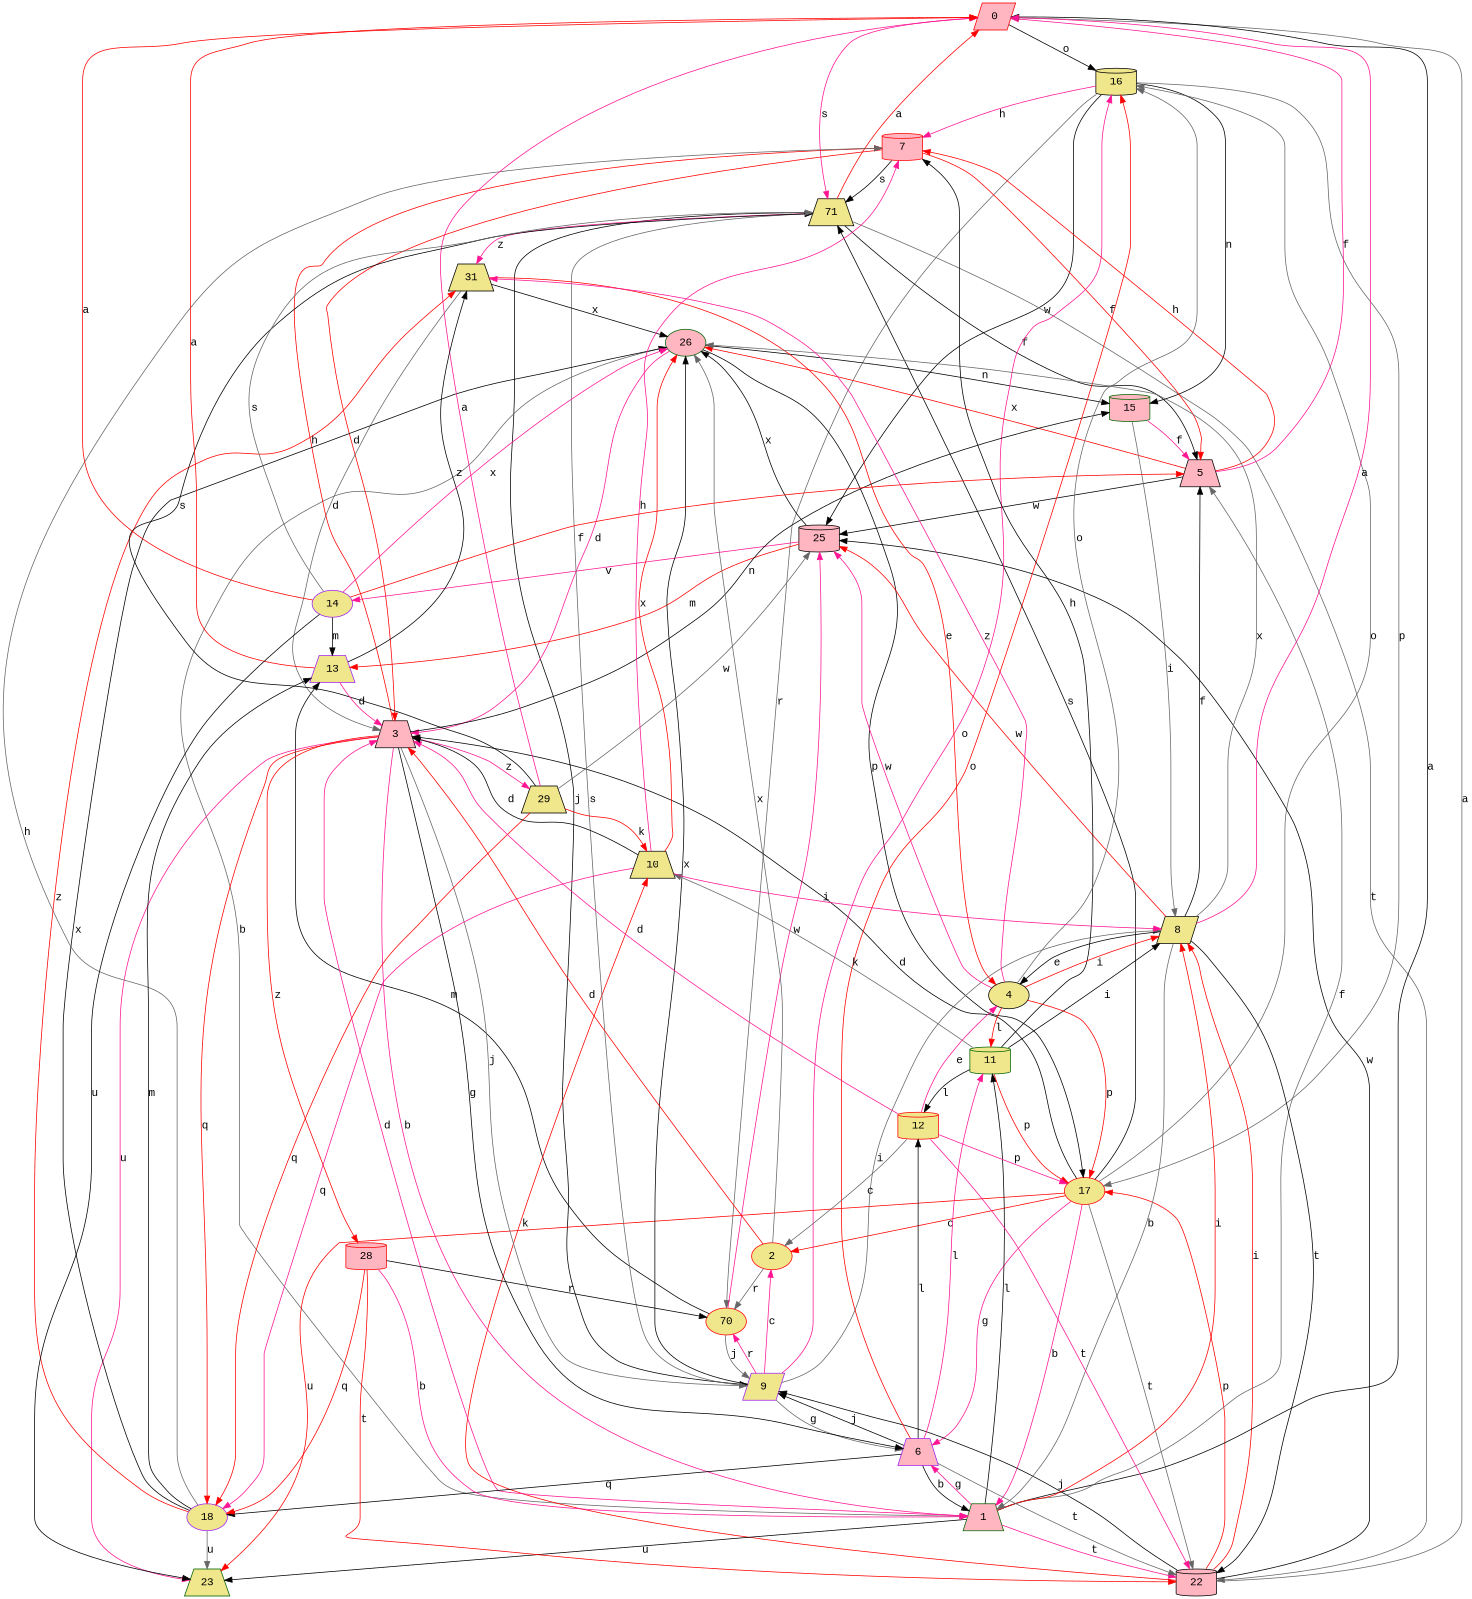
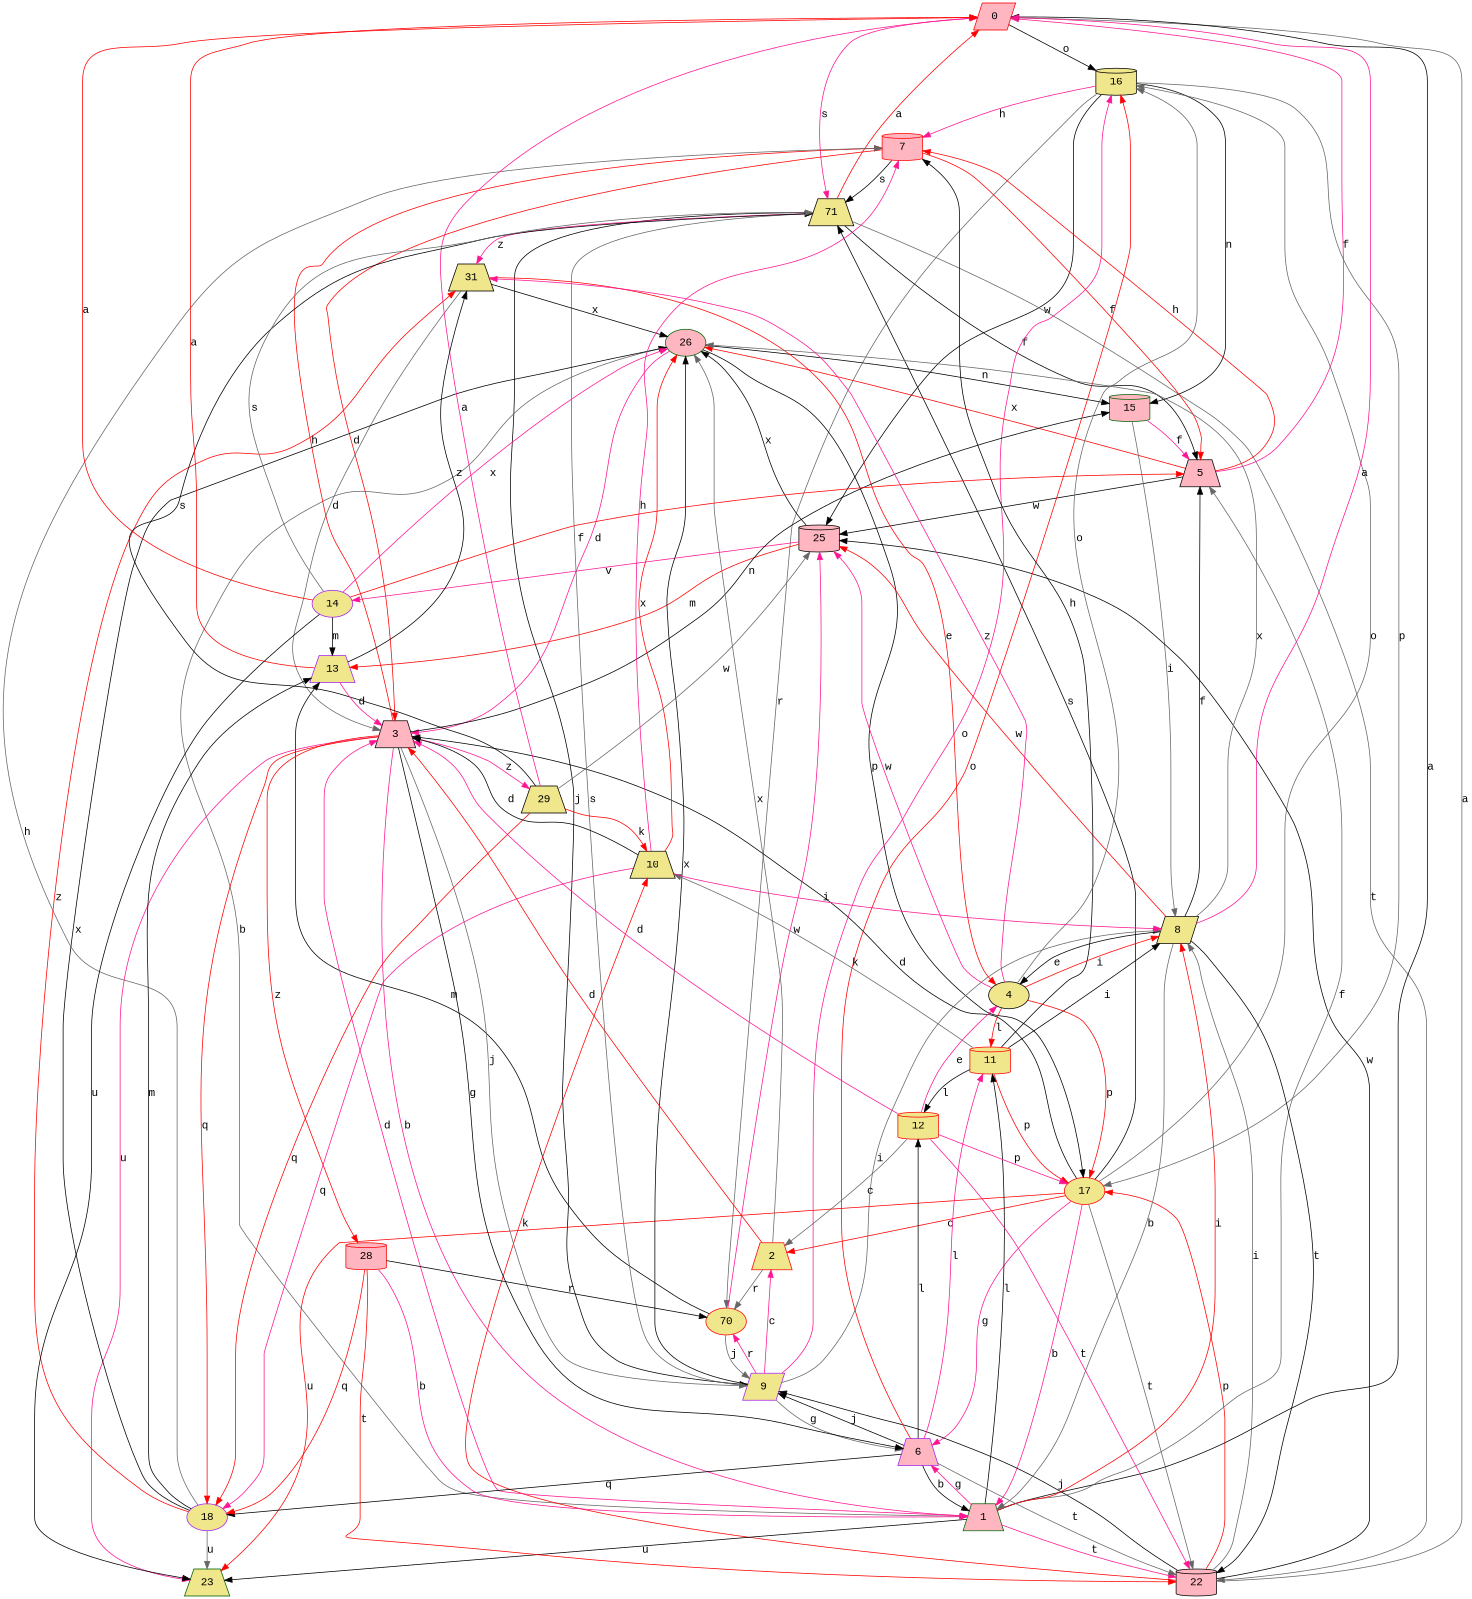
node "11": color darkgreen -> red
node "2": shape ellipse -> trapezium
edge "22" -> "8": color red -> gray40
